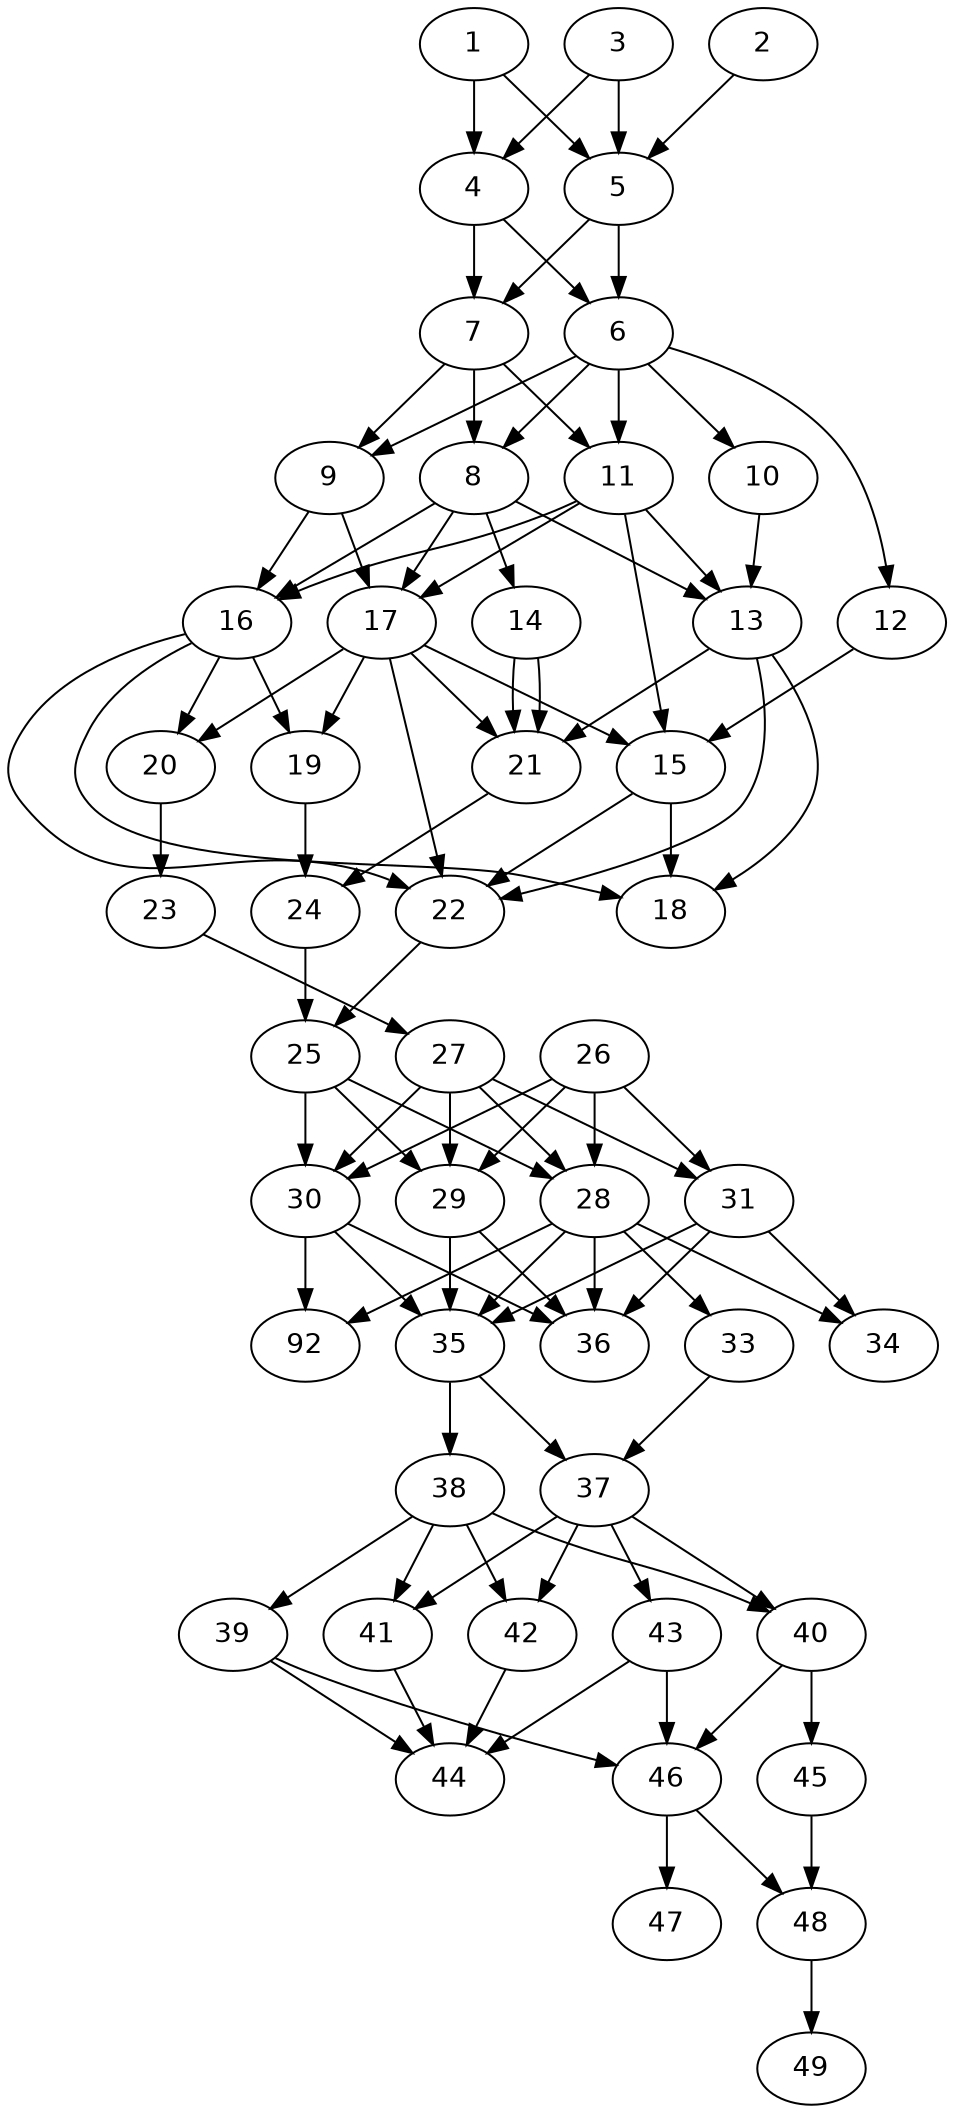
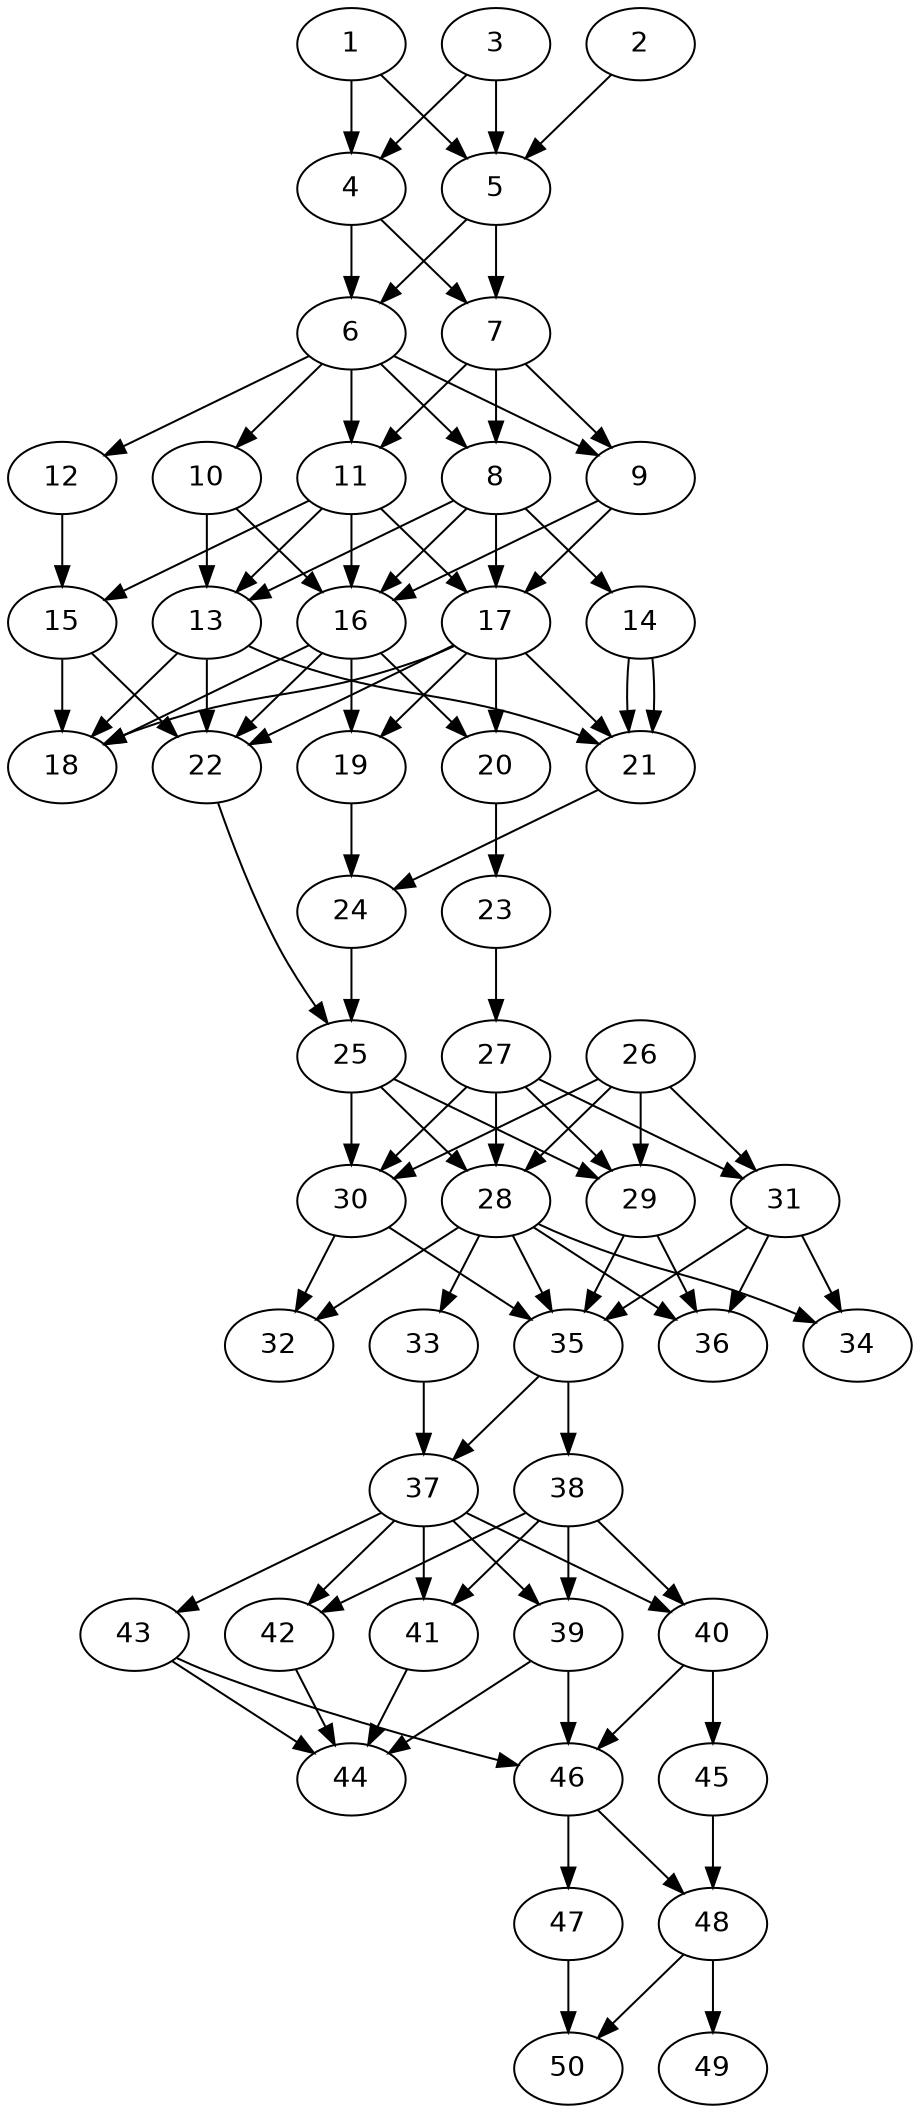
edge "10" -> "16": added
edge "17" -> "15": now "17" -> "18"
edge "30" -> "36": removed
node "92": label "92" -> "32"
edge "37" -> "39": added
node "50": added
